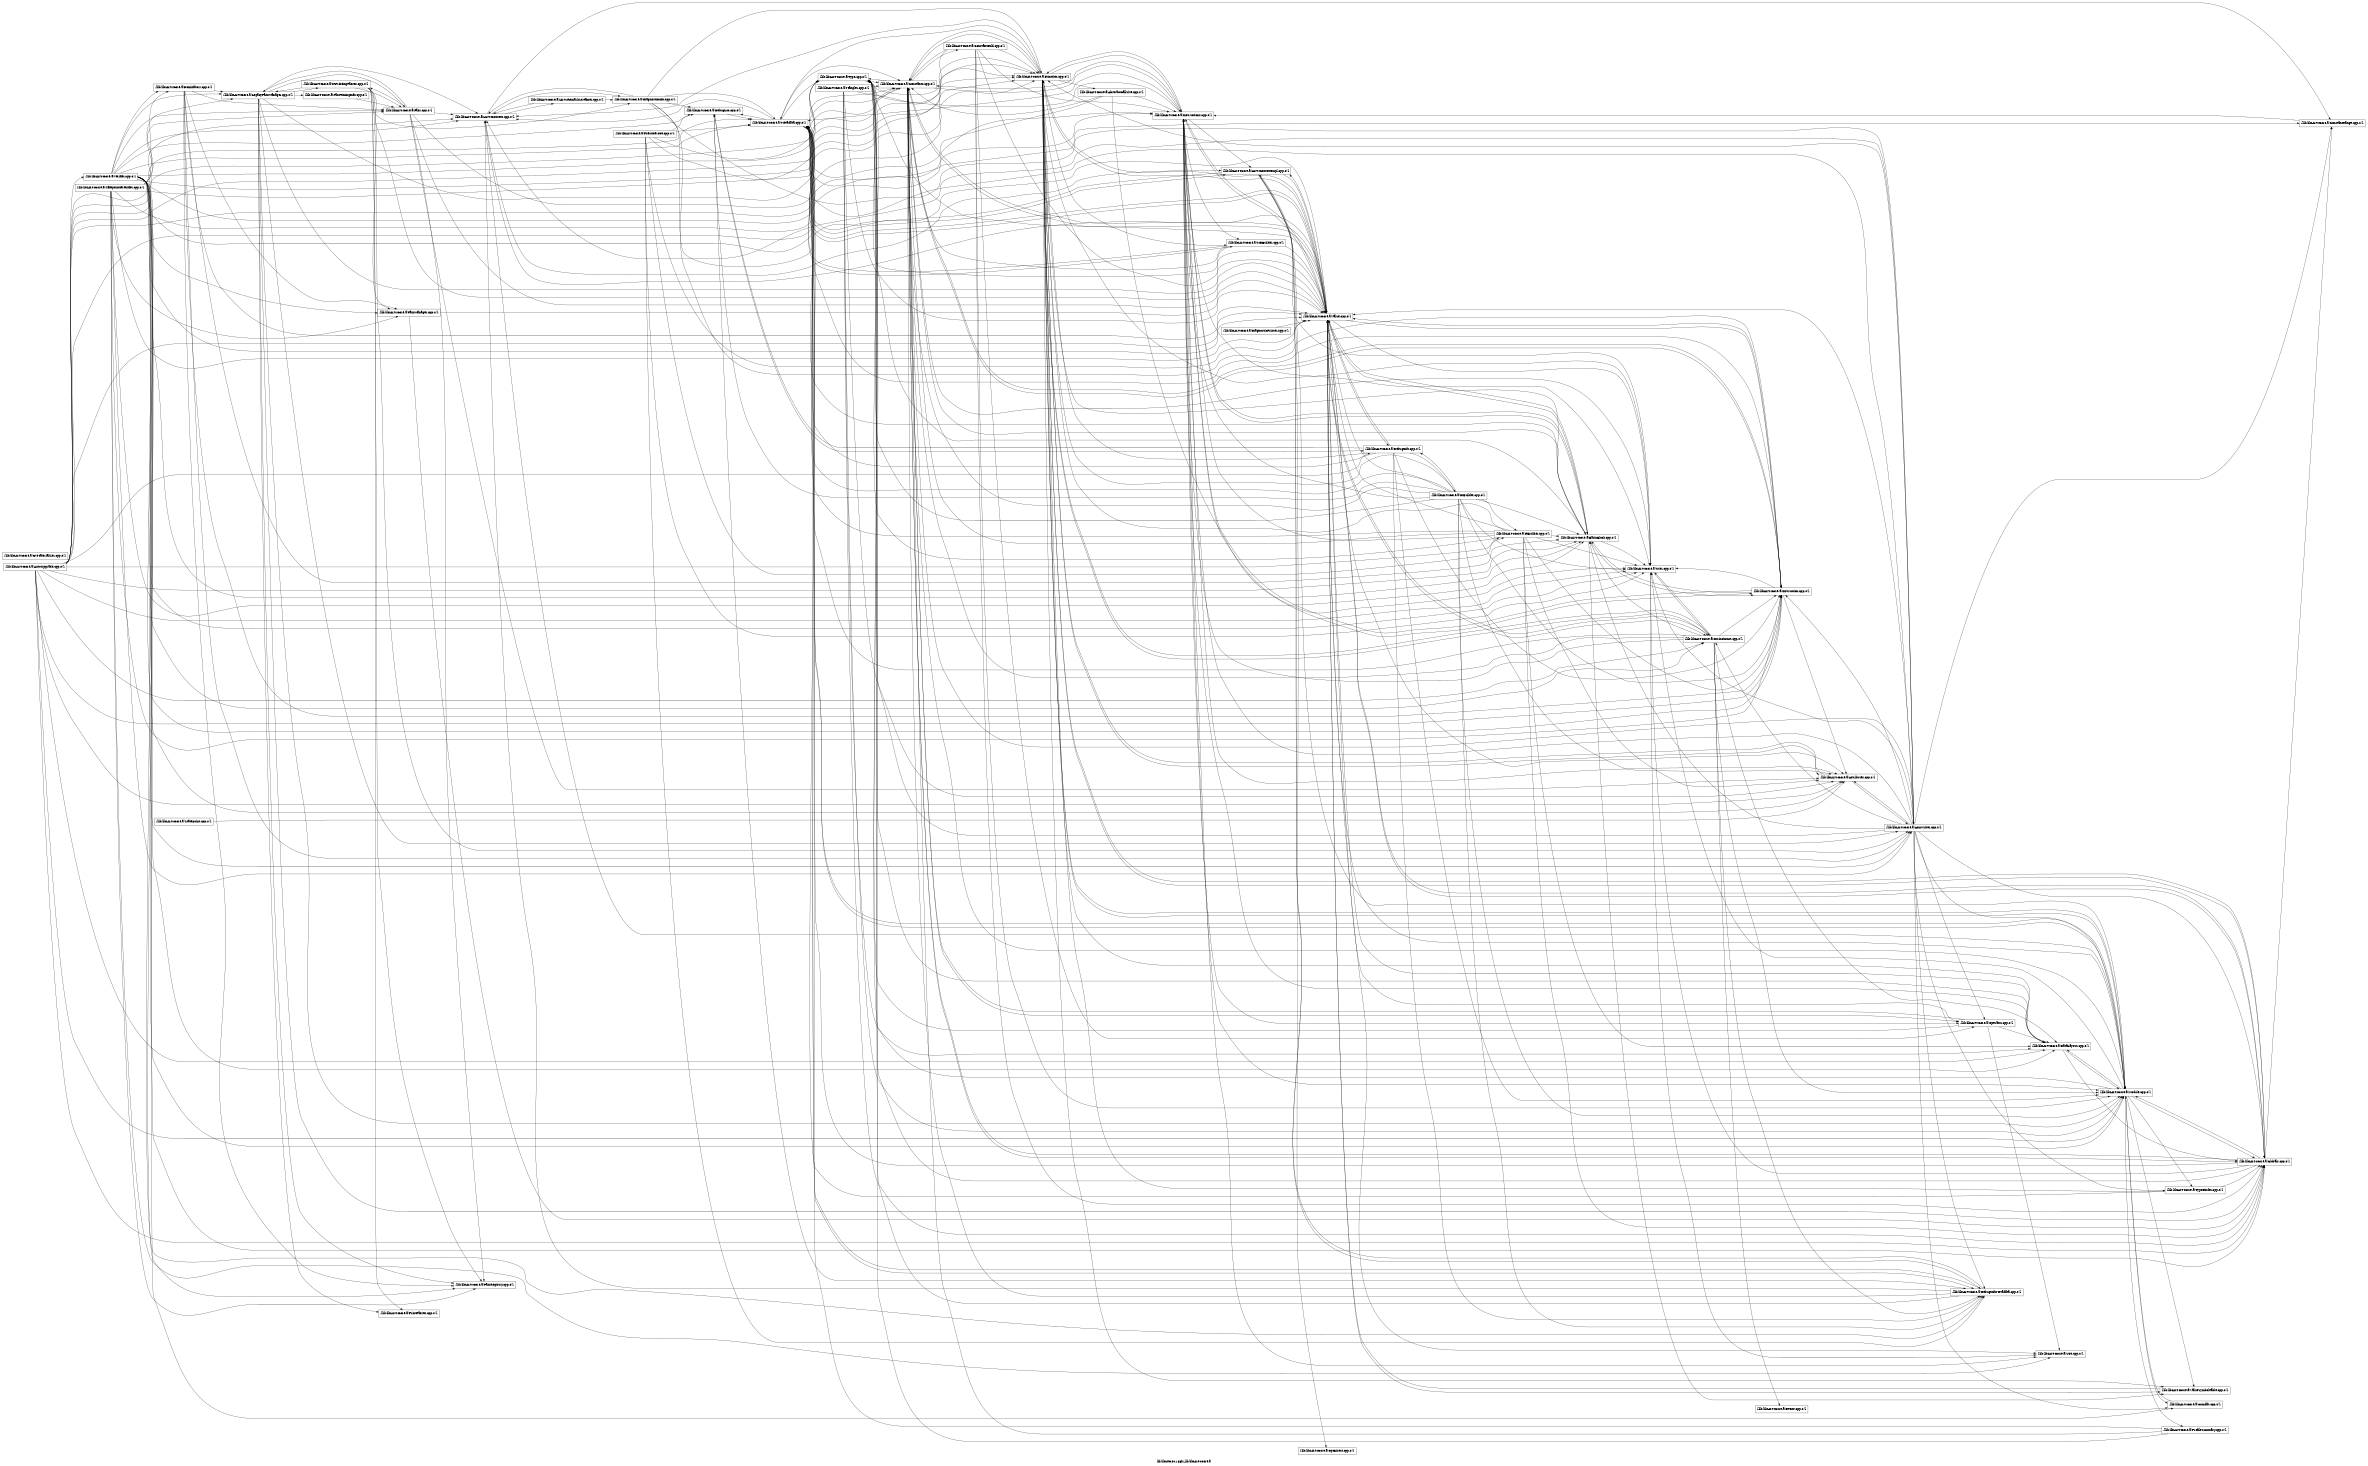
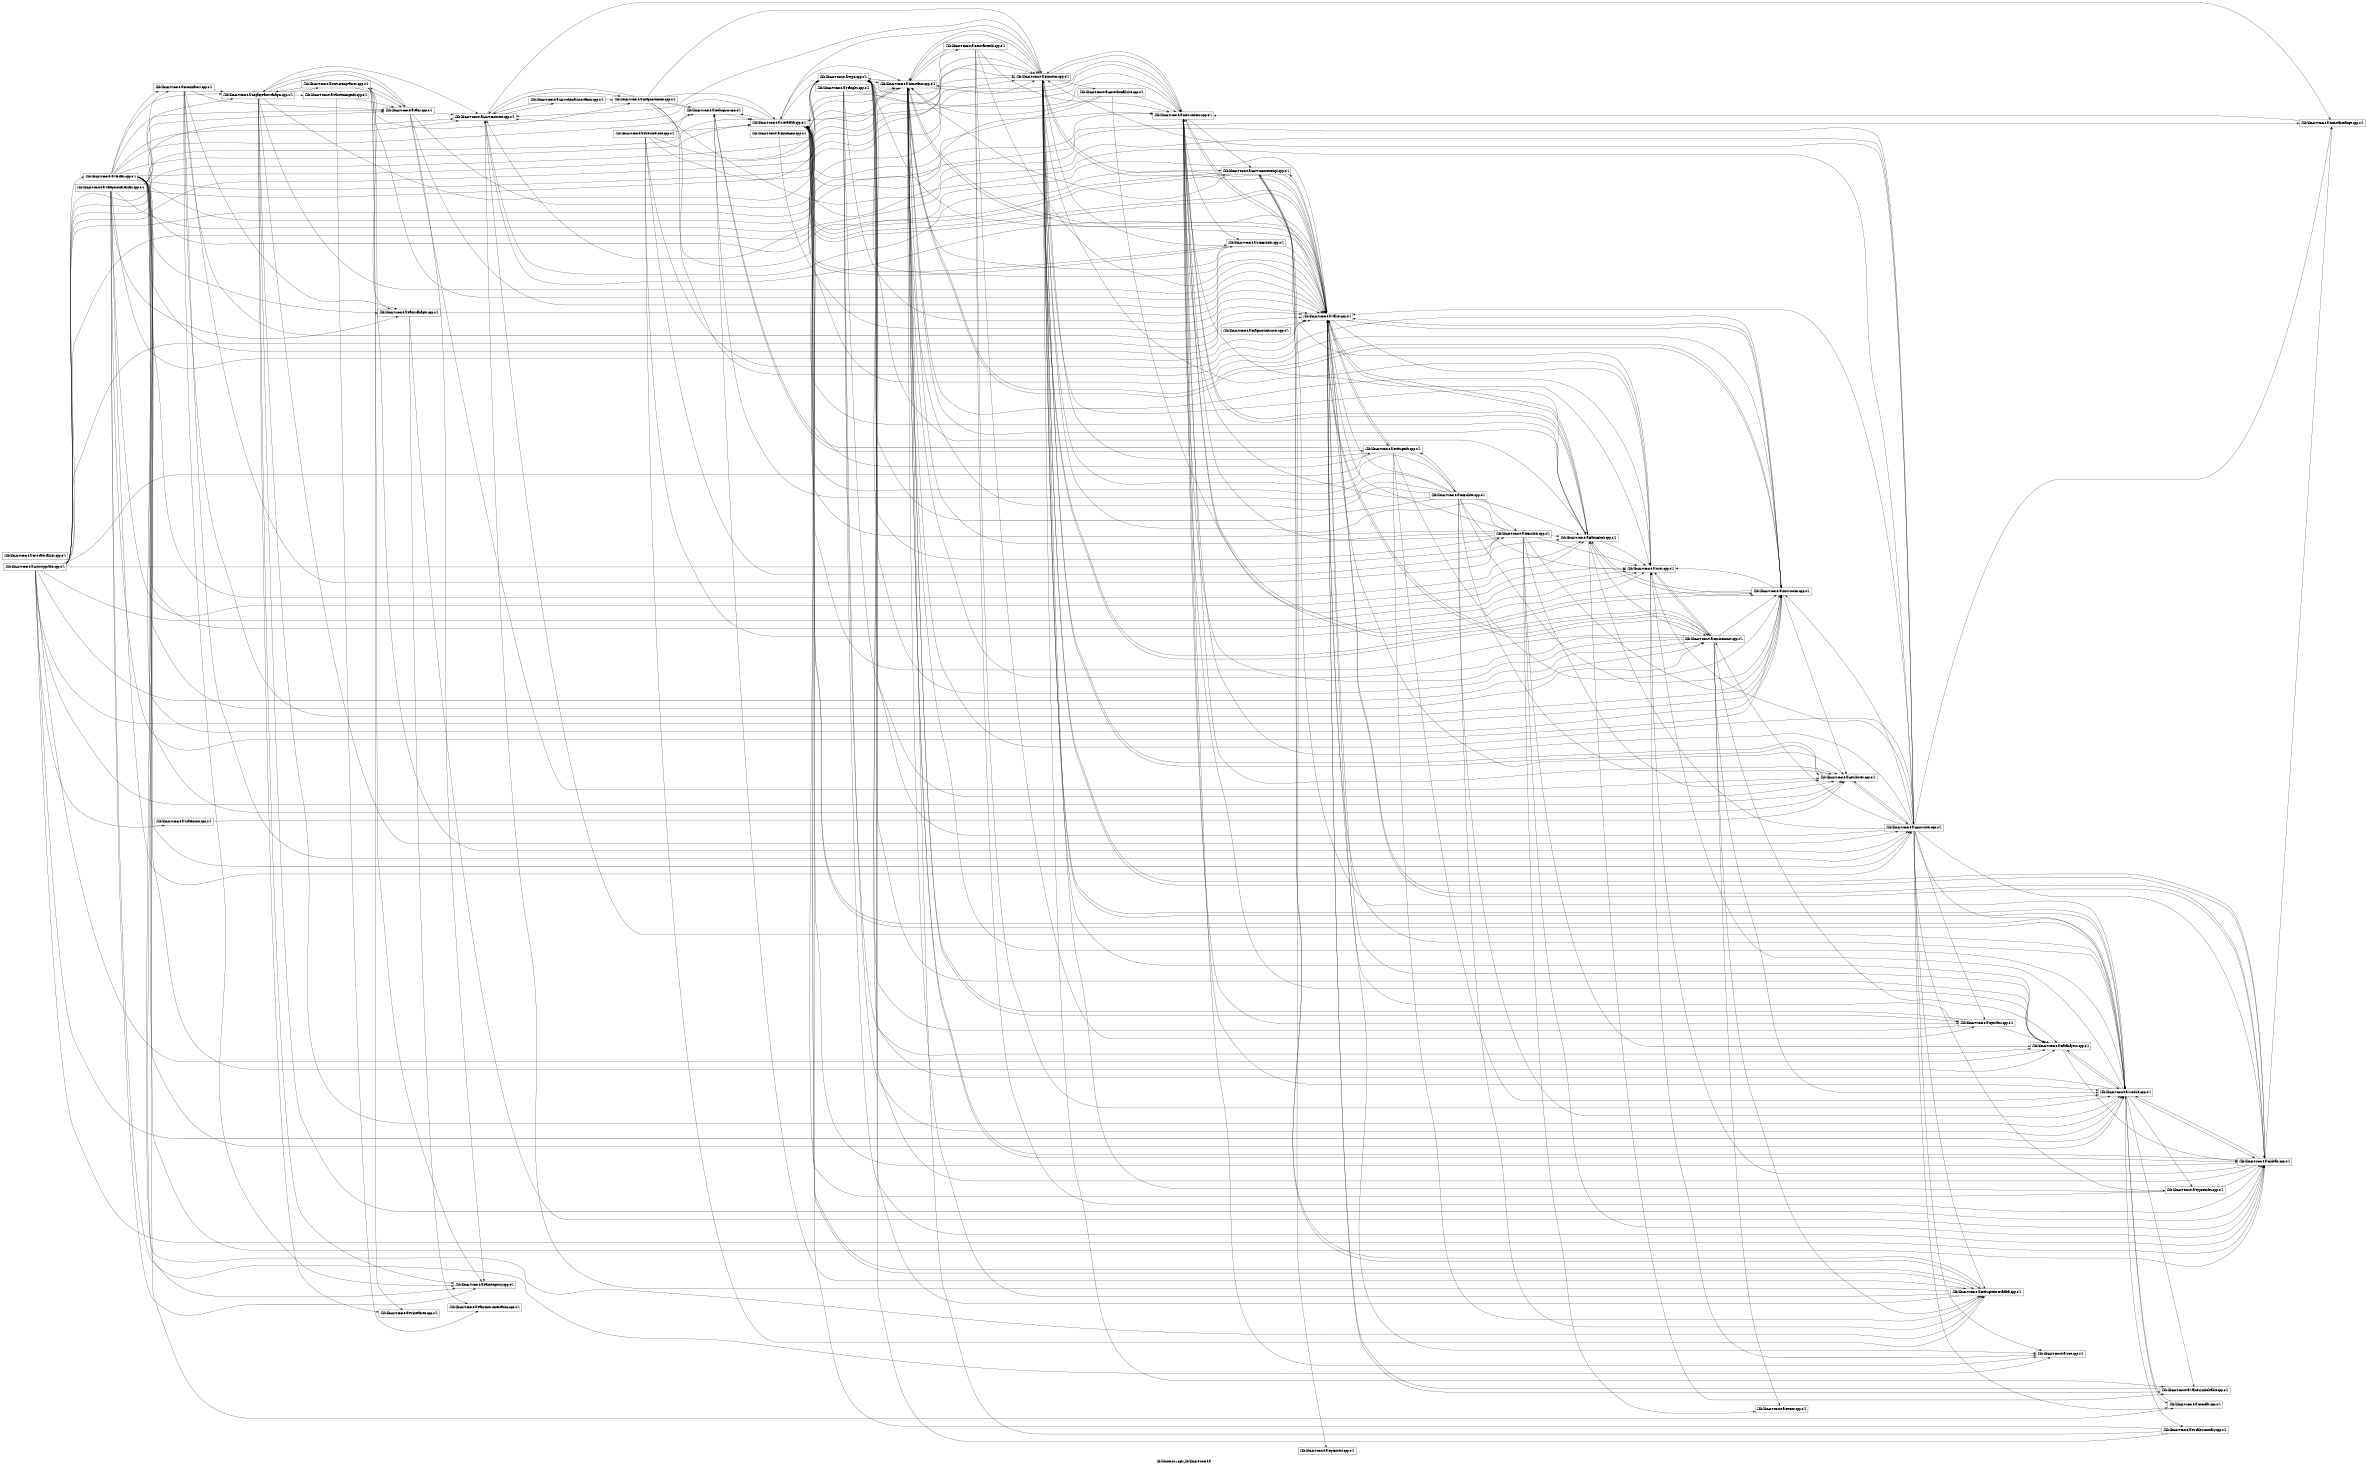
edge "{lib/libLLVMCore.a(Mangler.cpp.o)}" -> "{lib/libLLVMCore.a(Constants.cpp.o)}": now "{lib/libLLVMCore.a(LLVMContextImpl.cpp.o)}" -> "{lib/libLLVMCore.a(Constants.cpp.o)}"
node "{lib/libLLVMCore.a(InlineAsm.cpp.o)}": added
edge "{lib/libLLVMCore.a(AutoUpgrade.cpp.o)}" -> "{lib/libLLVMCore.a(BasicBlock.cpp.o)}": now "{lib/libLLVMCore.a(AutoUpgrade.cpp.o)}" -> "{lib/libLLVMCore.a(Statepoint.cpp.o)}"
edge "{lib/libLLVMCore.a(IntrinsicInst.cpp.o)}" -> "{lib/libLLVMCore.a(Type.cpp.o)}": added
edge "{lib/libLLVMCore.a(IRBuilder.cpp.o)}" -> "{lib/libLLVMCore.a(FPEnv.cpp.o)}": added
edge "{lib/libLLVMCore.a(Operator.cpp.o)}" -> "{lib/libLLVMCore.a(Use.cpp.o)}": now "{lib/libLLVMCore.a(AsmWriter.cpp.o)}" -> "{lib/libLLVMCore.a(Use.cpp.o)}"
node "{lib/libLLVMCore.a(PassInstrumentation.cpp.o)}": added
